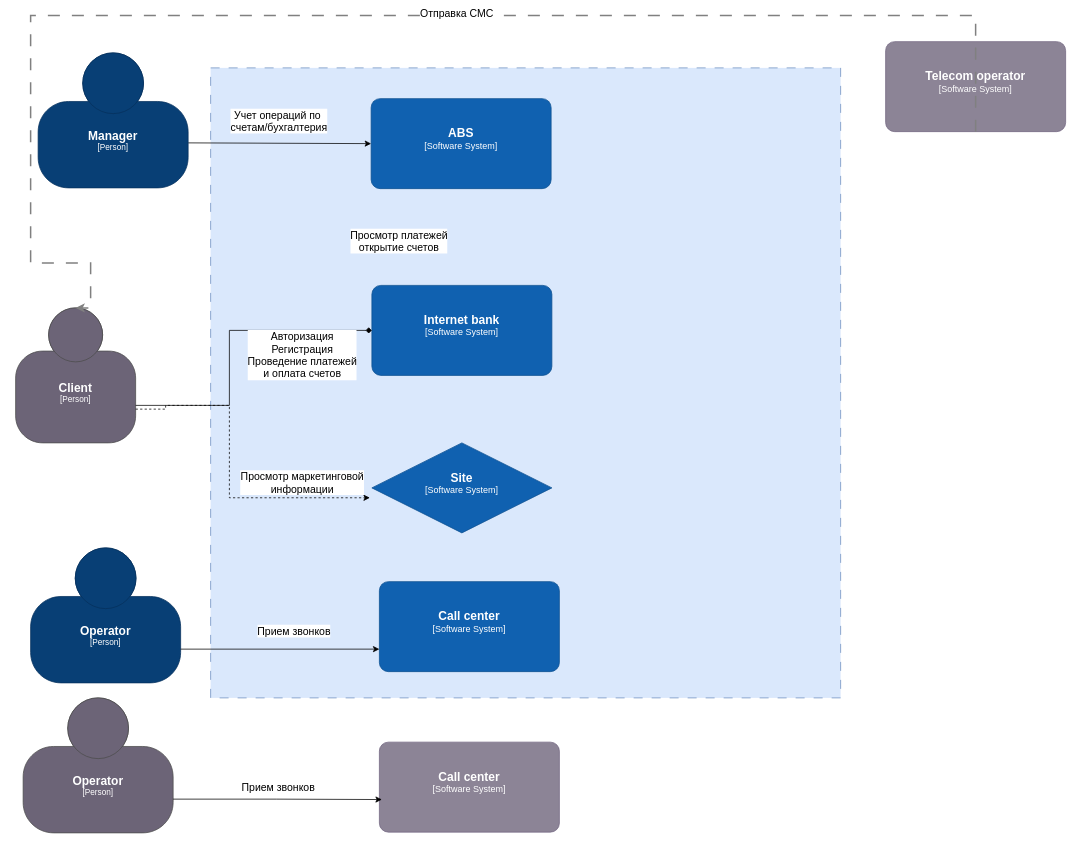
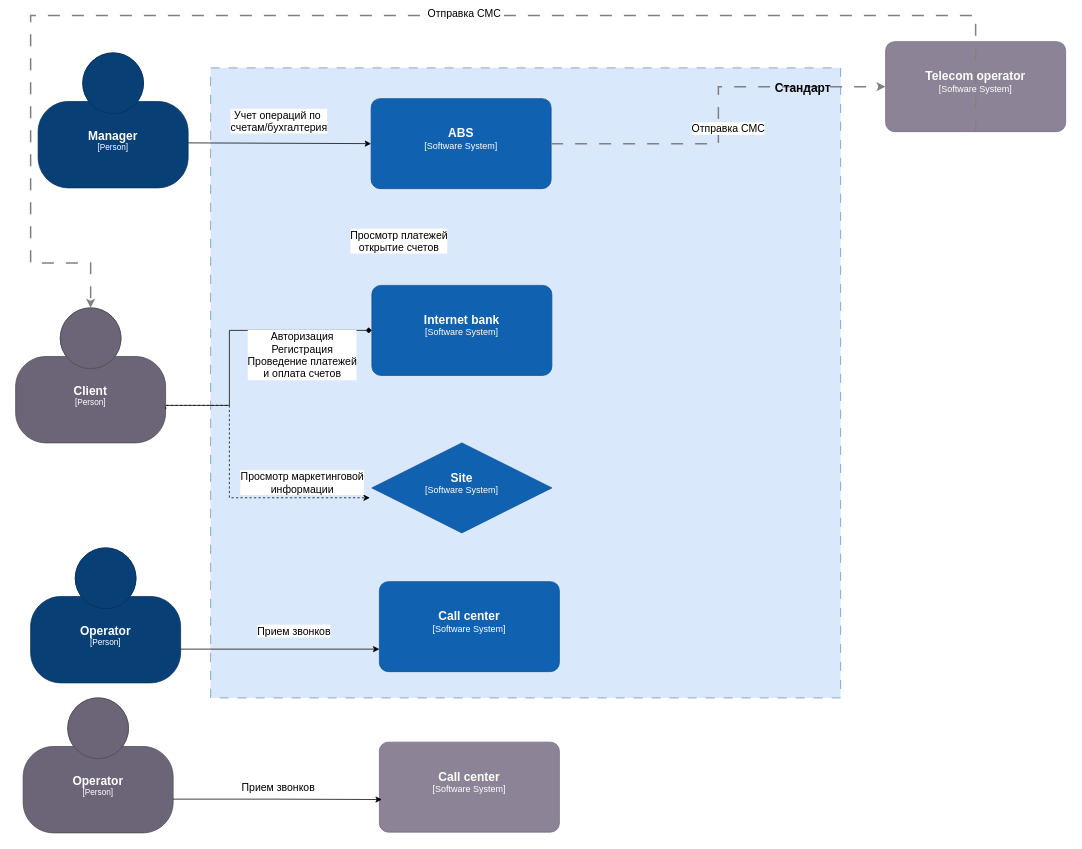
edge "ABS [Software System]" -> "Telecom operator [Software System]": added, label "Отправка СМС"
node "Стандарт": added
node "Client [Person]": size 120x135 -> 150x135
